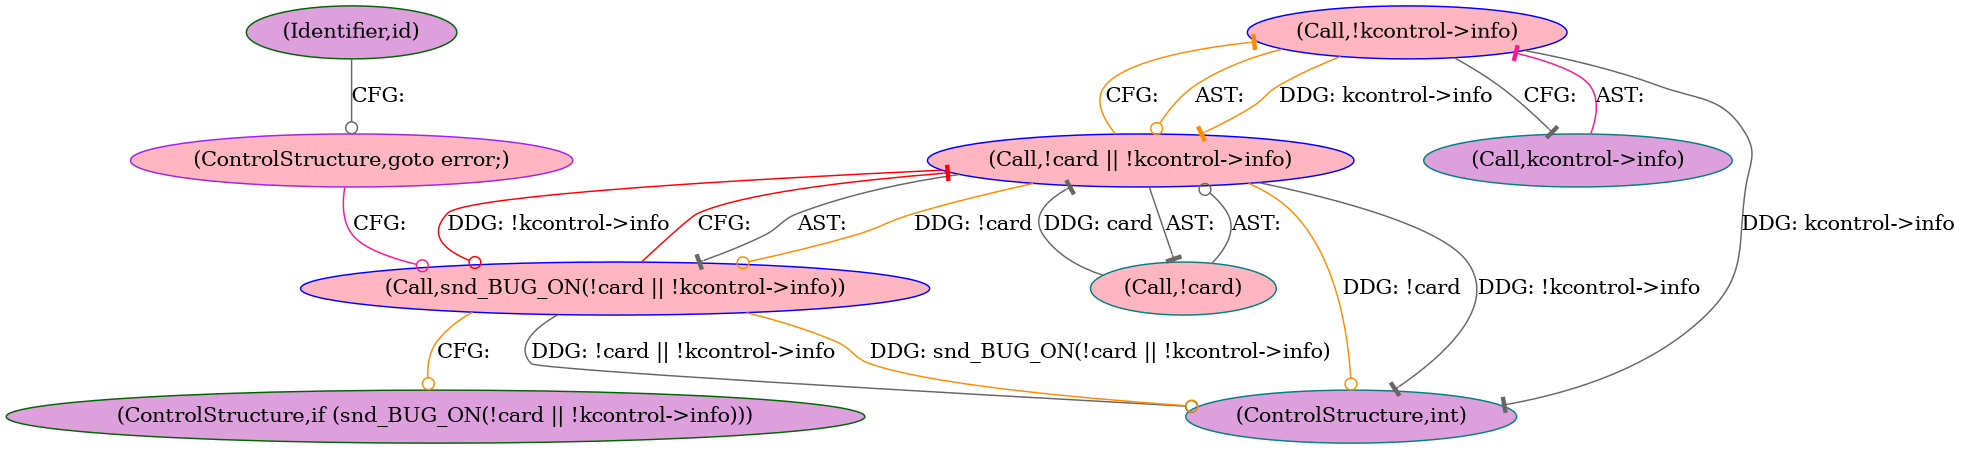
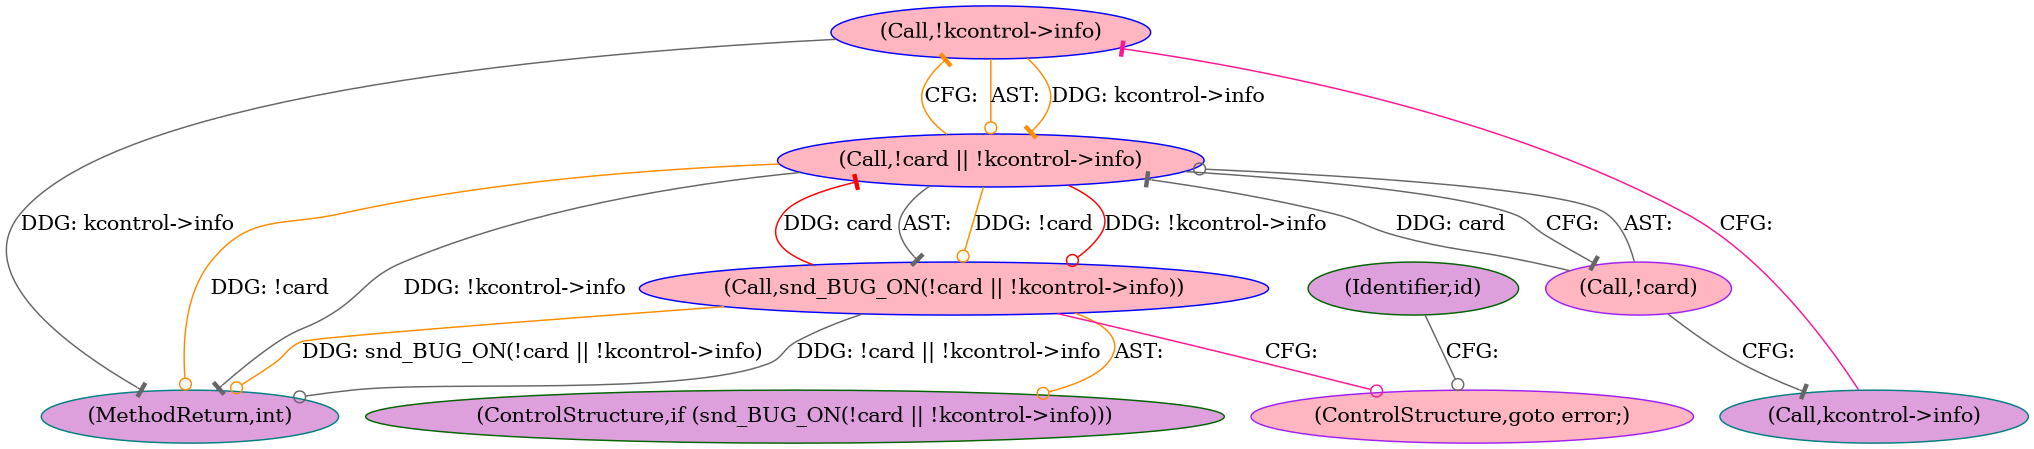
edge "(Call,!kcontrol->info)" -> "(Call,kcontrol->info)": now "(Call,!card)" -> "(Call,kcontrol->info)"
edge "(Call,kcontrol->info)" -> "(Call,!kcontrol->info)": label "AST: " -> "CFG: "
edge "(Call,snd_BUG_ON(!card || !kcontrol->info))" -> "(Call,!card || !kcontrol->info)": label "CFG: " -> "DDG: card"
edge "(Call,!card || !kcontrol->info)" -> "(Call,!card)": label "AST: " -> "CFG: "
edge "(ControlStructure,goto error;)" -> "(Call,snd_BUG_ON(!card || !kcontrol->info))": reversed
node "(Call,!card)": color teal -> purple
edge "(Call,snd_BUG_ON(!card || !kcontrol->info))" -> "(ControlStructure,if (snd_BUG_ON(!card || !kcontrol->info)))": label "CFG: " -> "AST: "
node "(ControlStructure,int)": label "(ControlStructure,int)" -> "(MethodReturn,int)"
